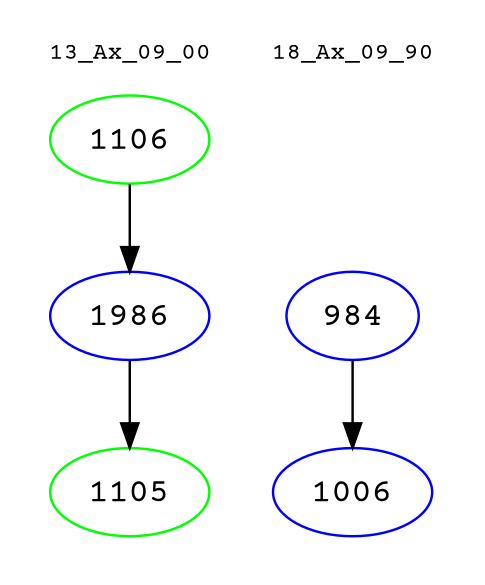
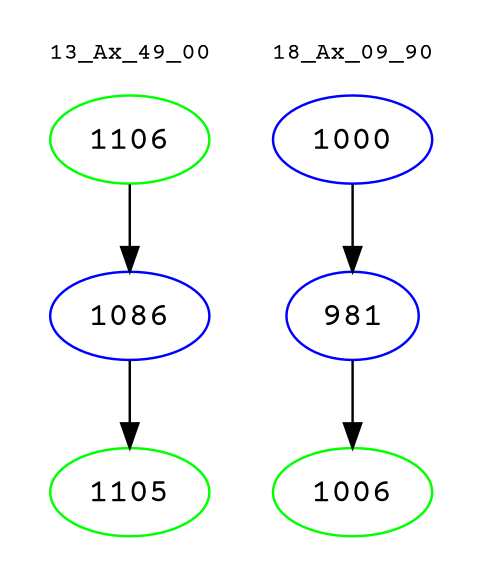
cluster "13_Ax_09_00": label "13_Ax_09_00" -> "13_Ax_49_00"
node "1000": added
node "1986": label "1986" -> "1086"
node "984": label "984" -> "981"
node "1006": color blue -> green
